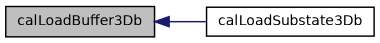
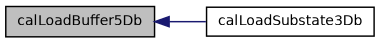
node "calLoadBuffer3Db": label "calLoadBuffer3Db" -> "calLoadBuffer5Db"
